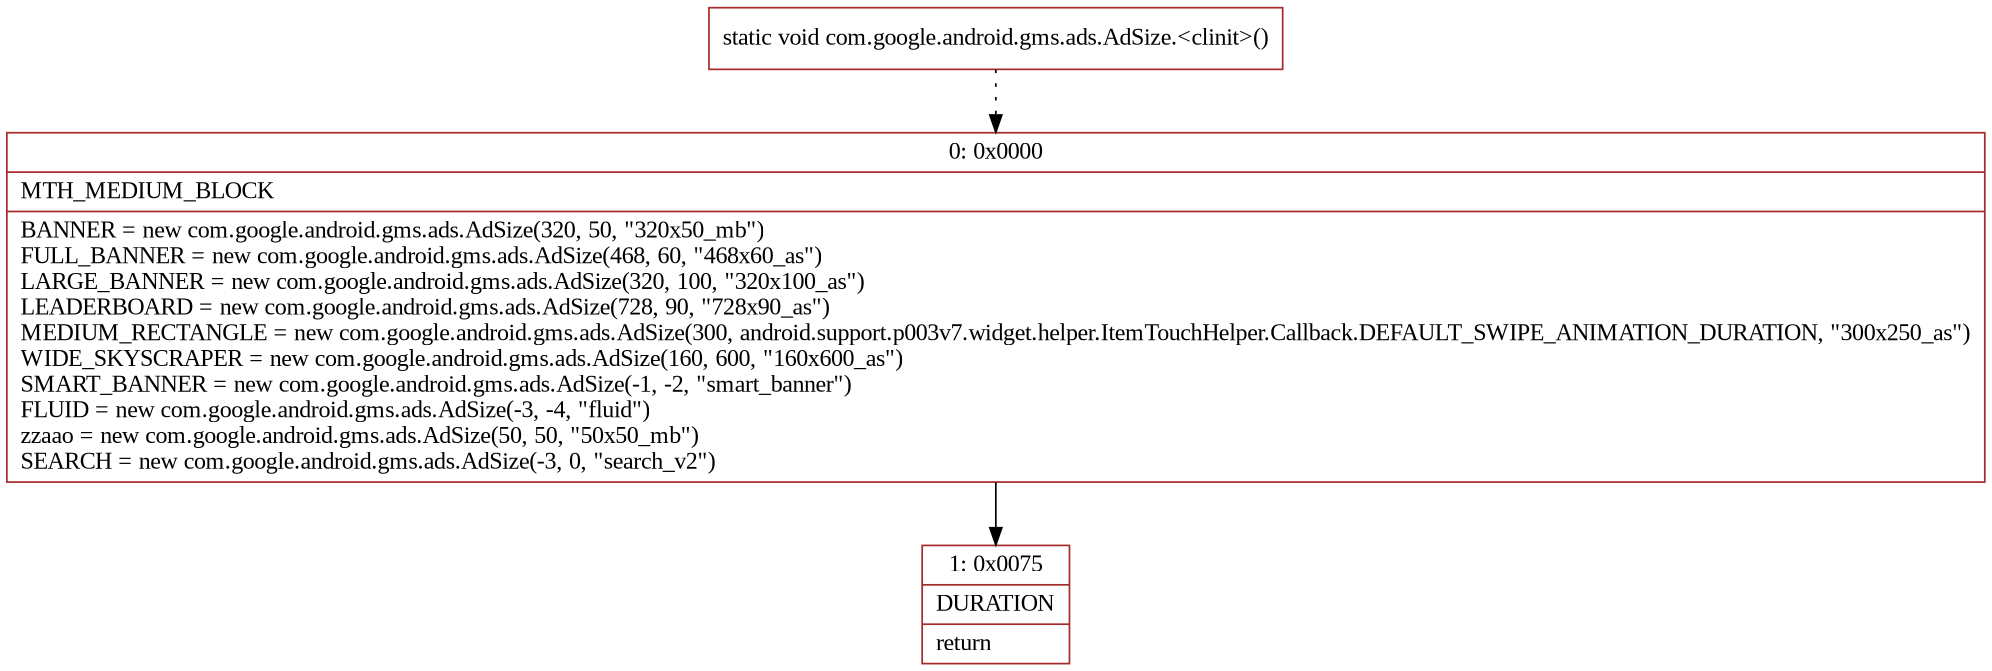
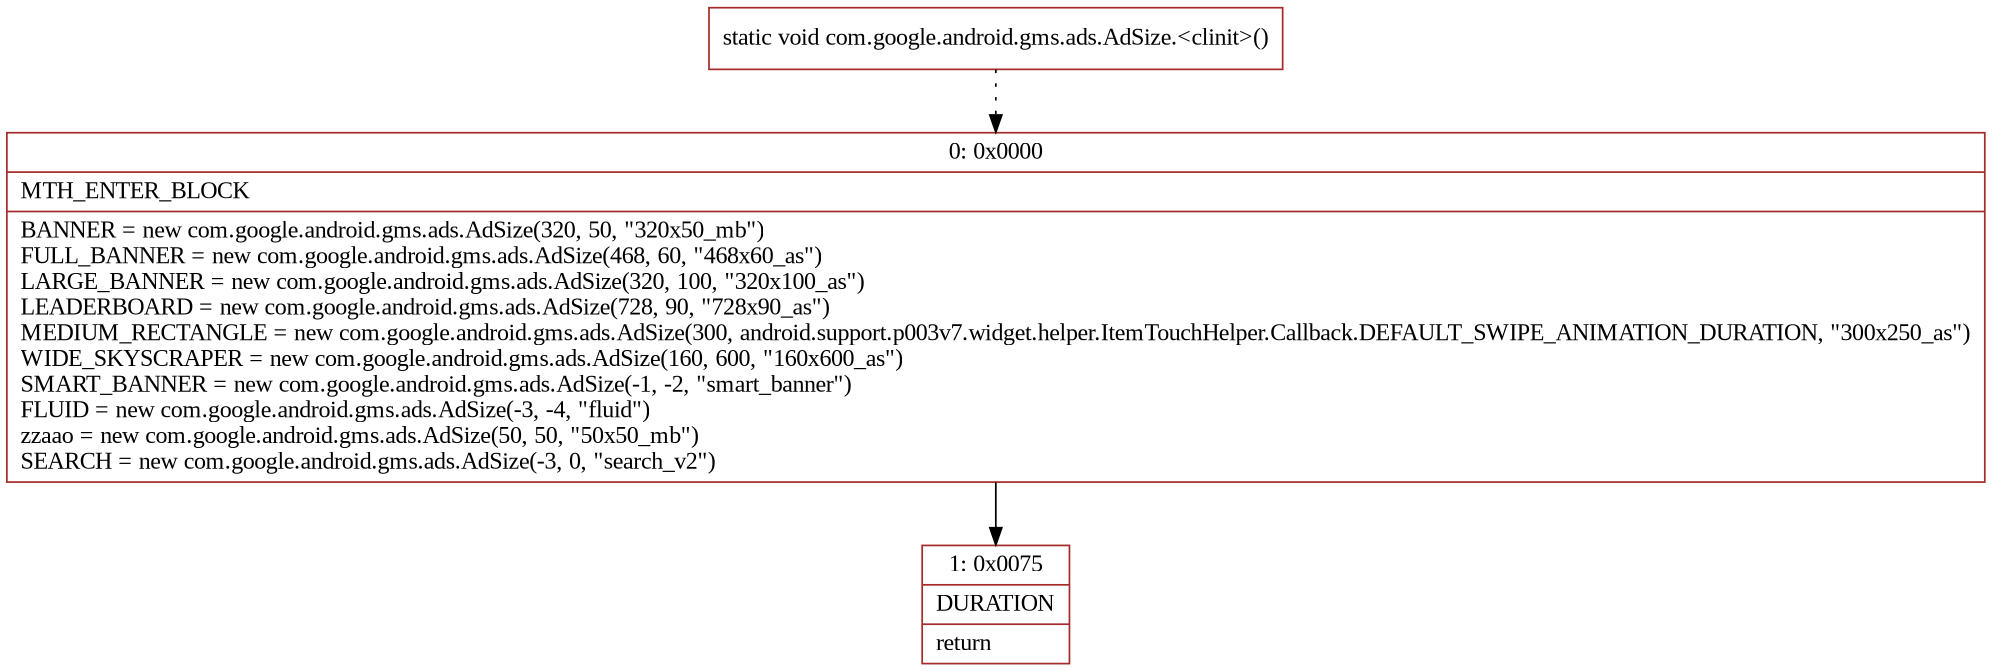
node "0: 0x0000": text "MTH_MEDIUM_BLOCK" -> "MTH_ENTER_BLOCK"
